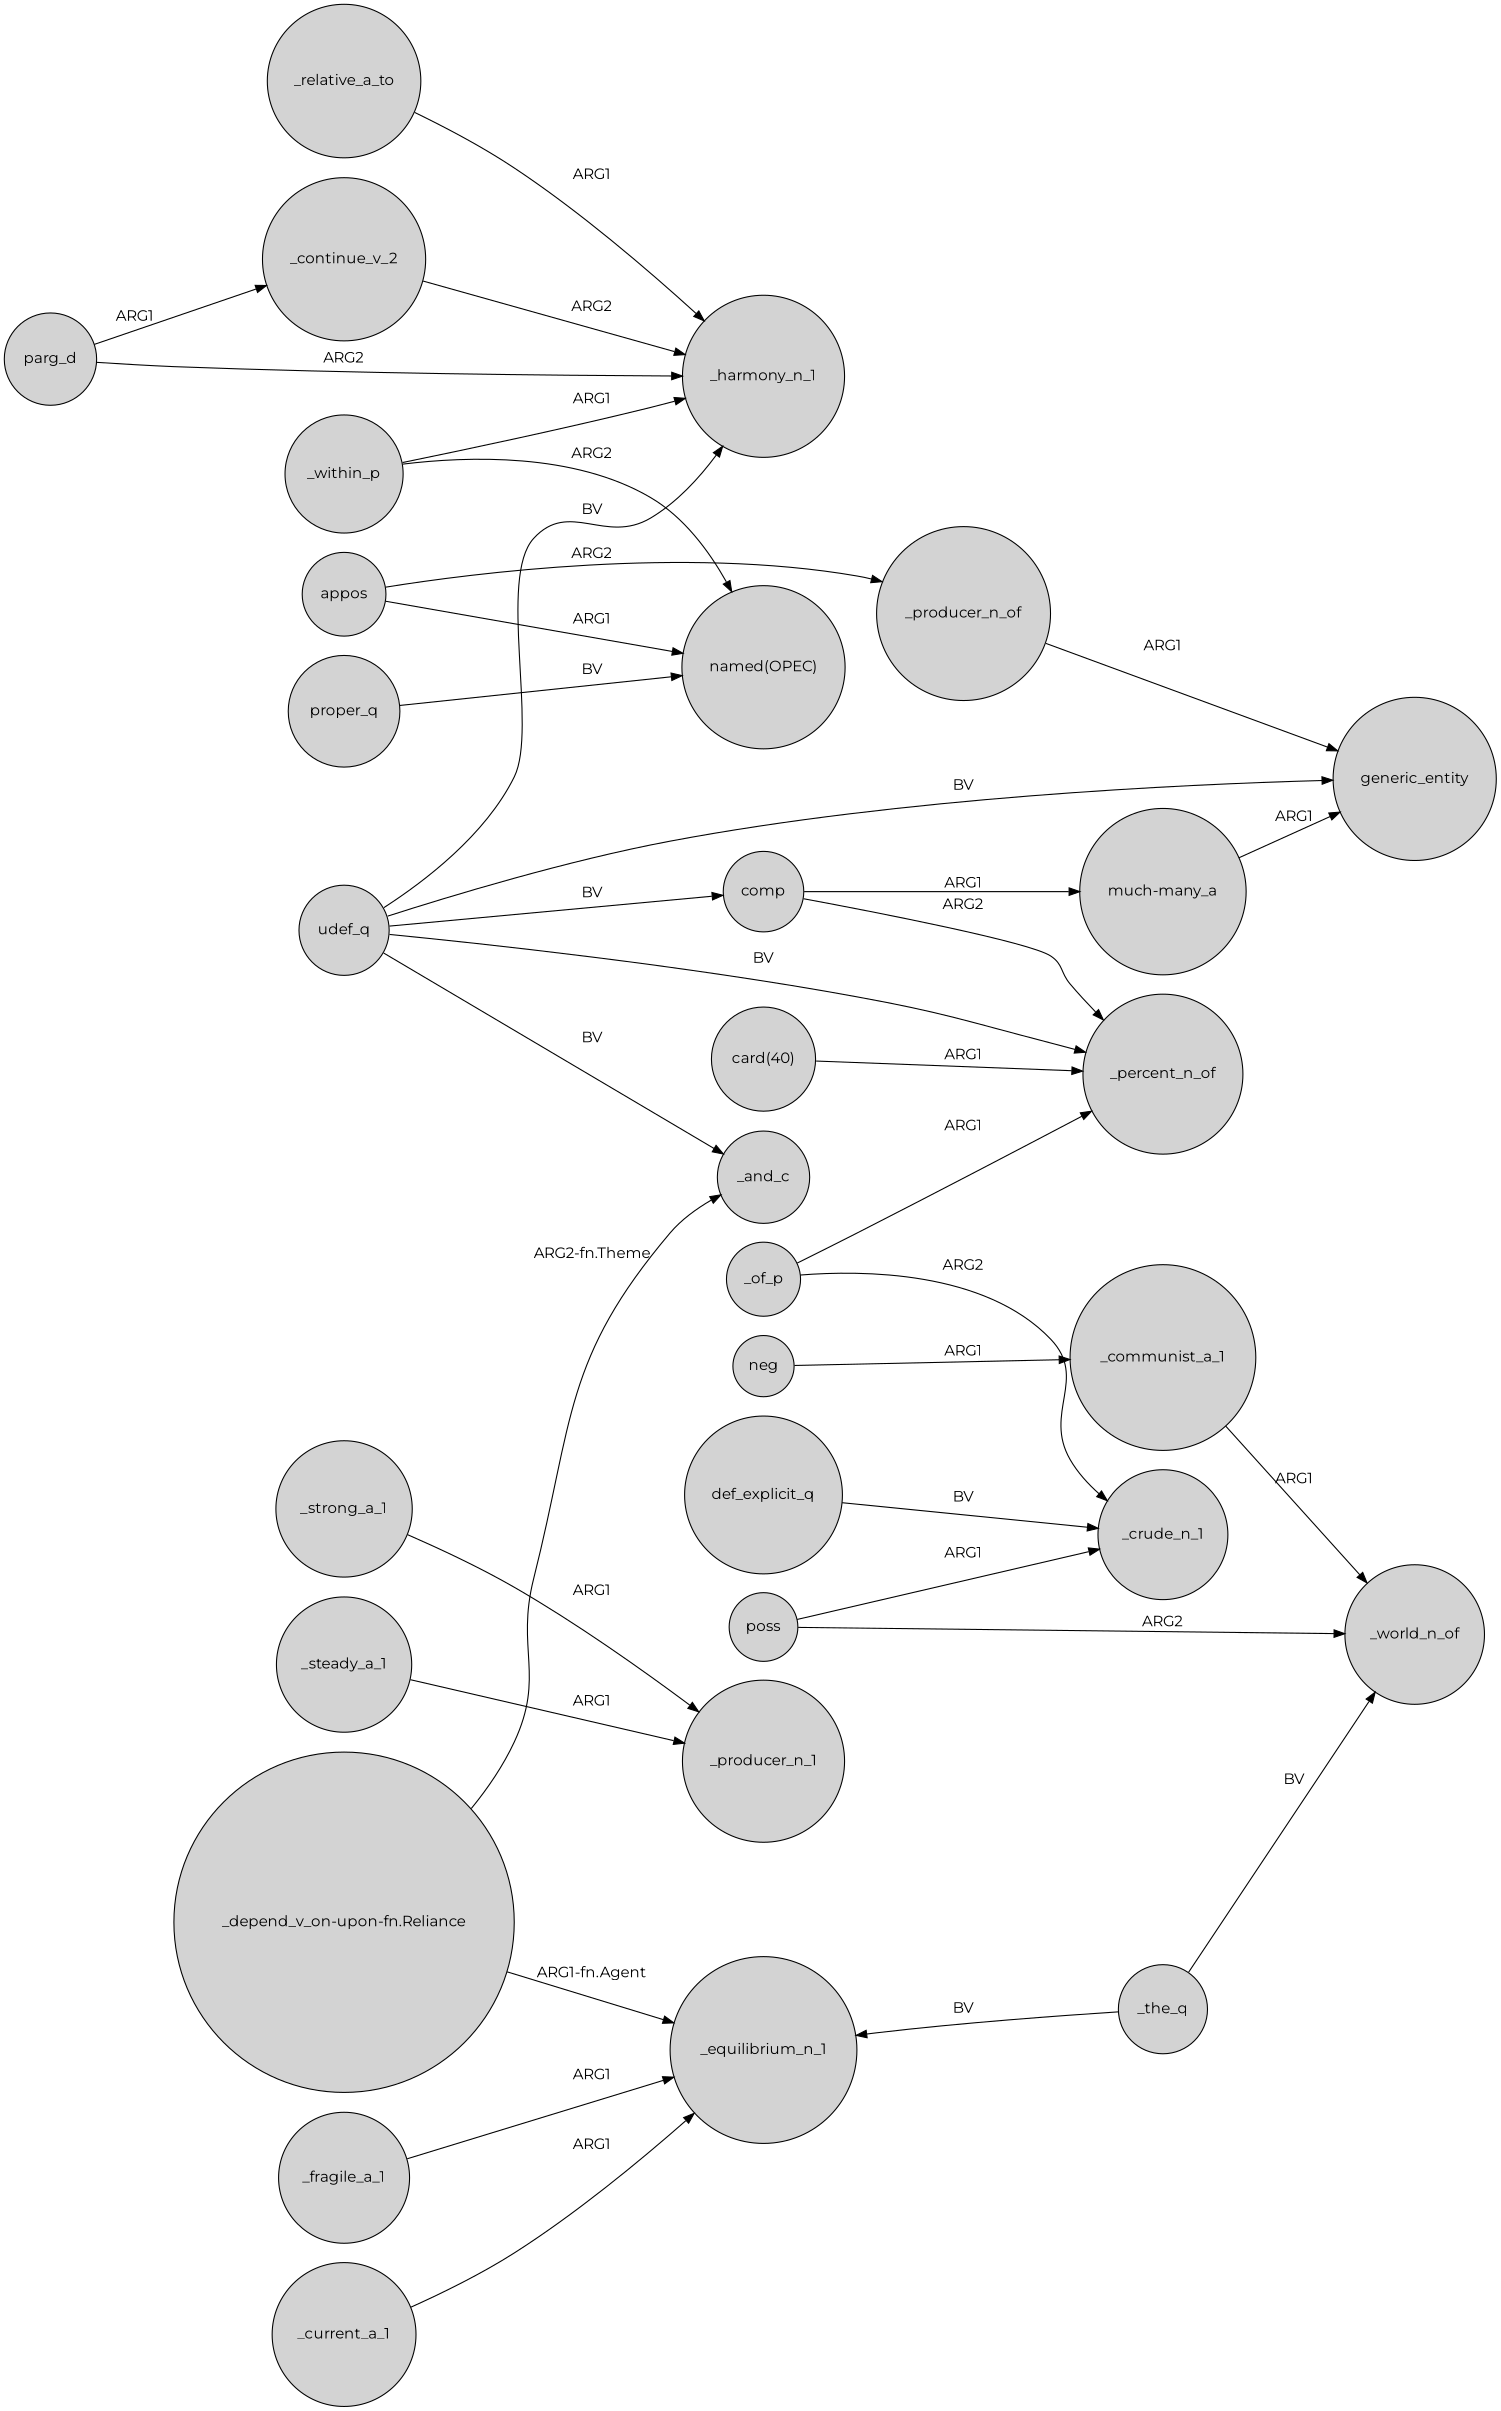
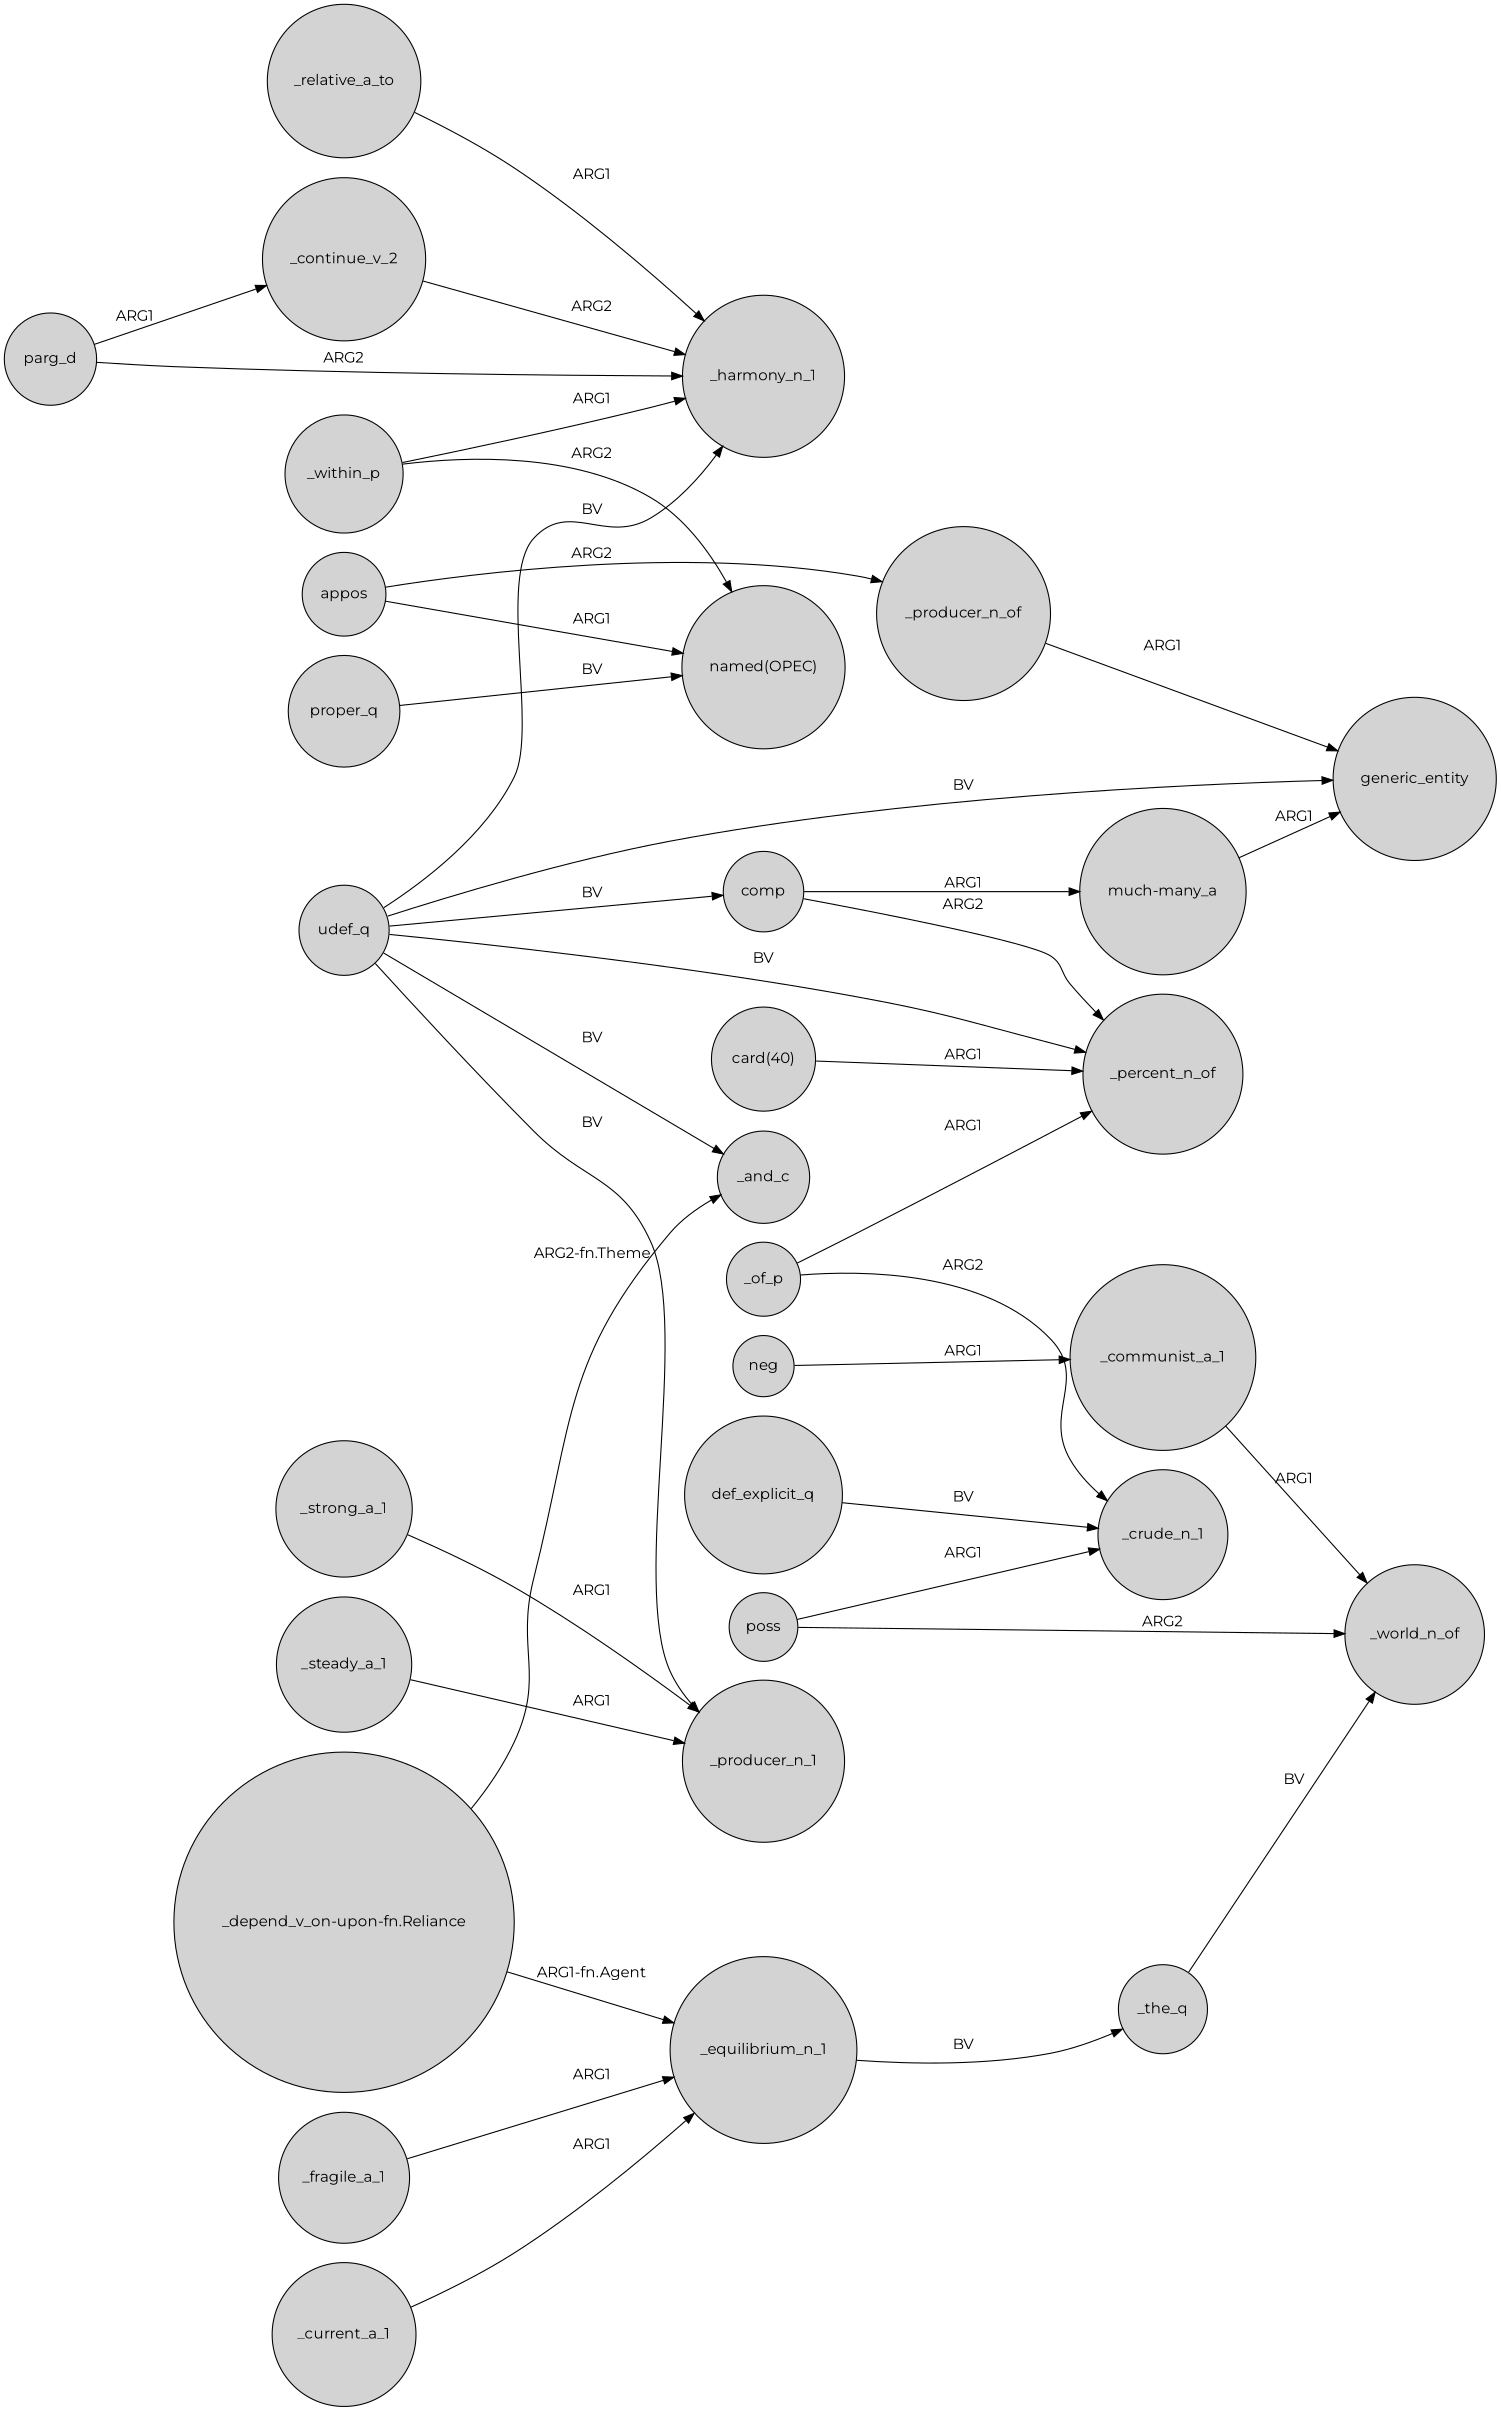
edge "udef_q" -> "_producer_n_1": added, label "BV"
edge "_the_q" -> "_equilibrium_n_1": reversed
